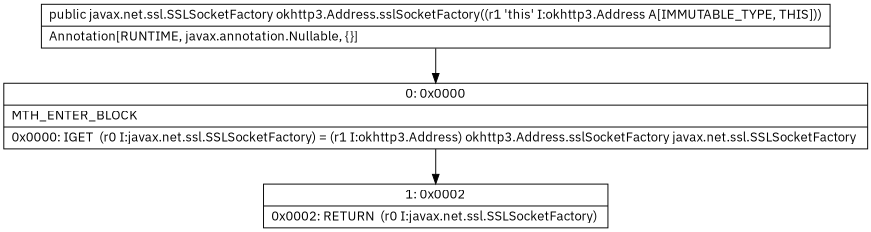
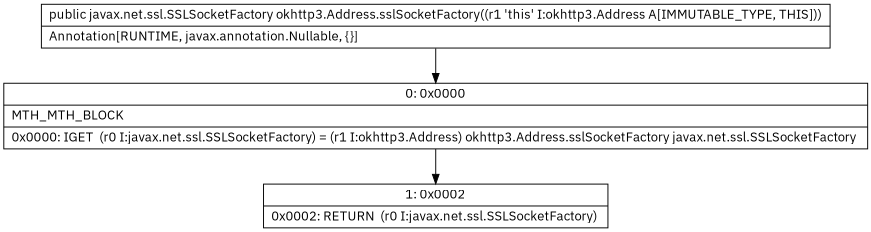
node "0: 0x0000": text "MTH_ENTER_BLOCK" -> "MTH_MTH_BLOCK"
